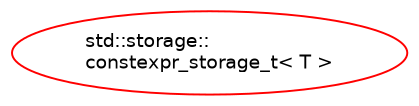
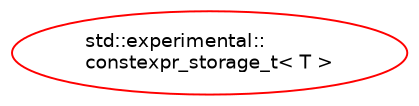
node "std::storage:: constexpr_storage_t< T >": label "std::storage:: constexpr_storage_t< T >" -> "std::experimental:: constexpr_storage_t< T >"
